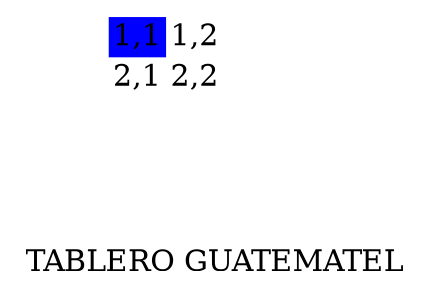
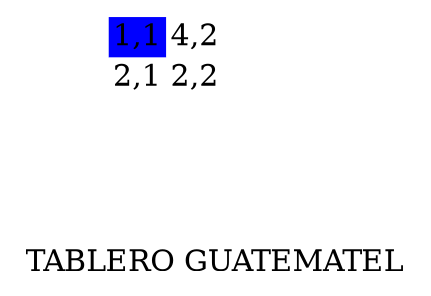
node "1,1": text "1,2" -> "4,2"
